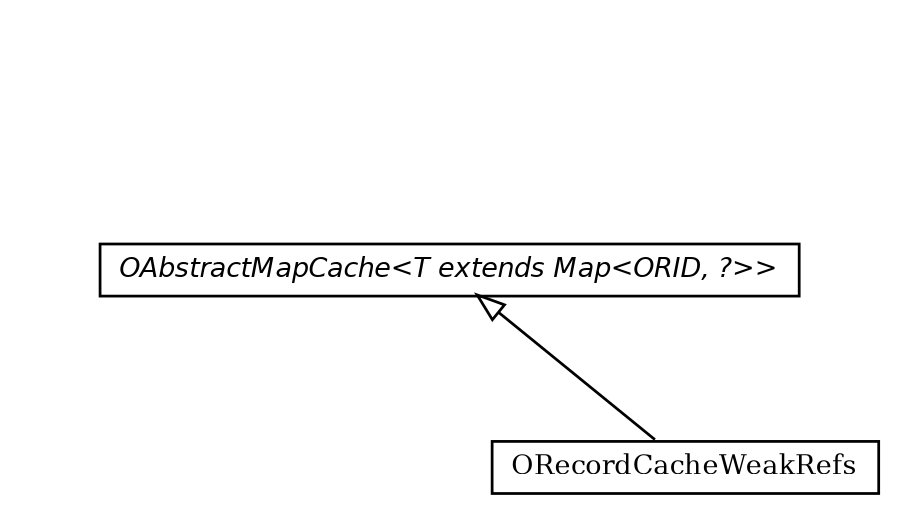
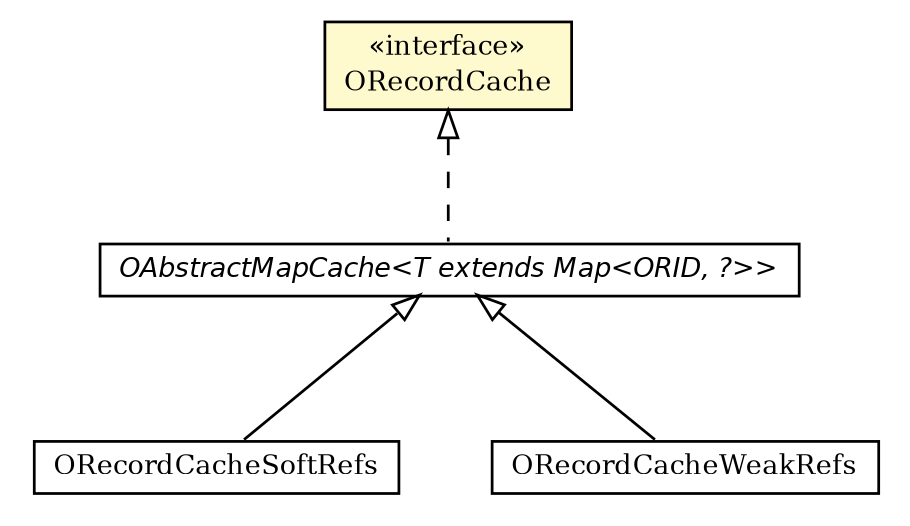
node "ORecordCache": added
node "ORecordCacheSoftRefs": added
